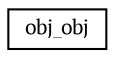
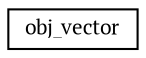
node "obj_obj": label "obj_obj" -> "obj_vector"
